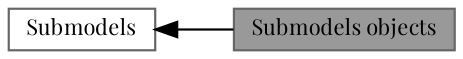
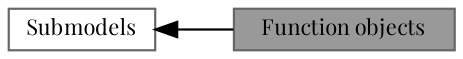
node "Submodels objects": label "Submodels objects" -> "Function objects"
